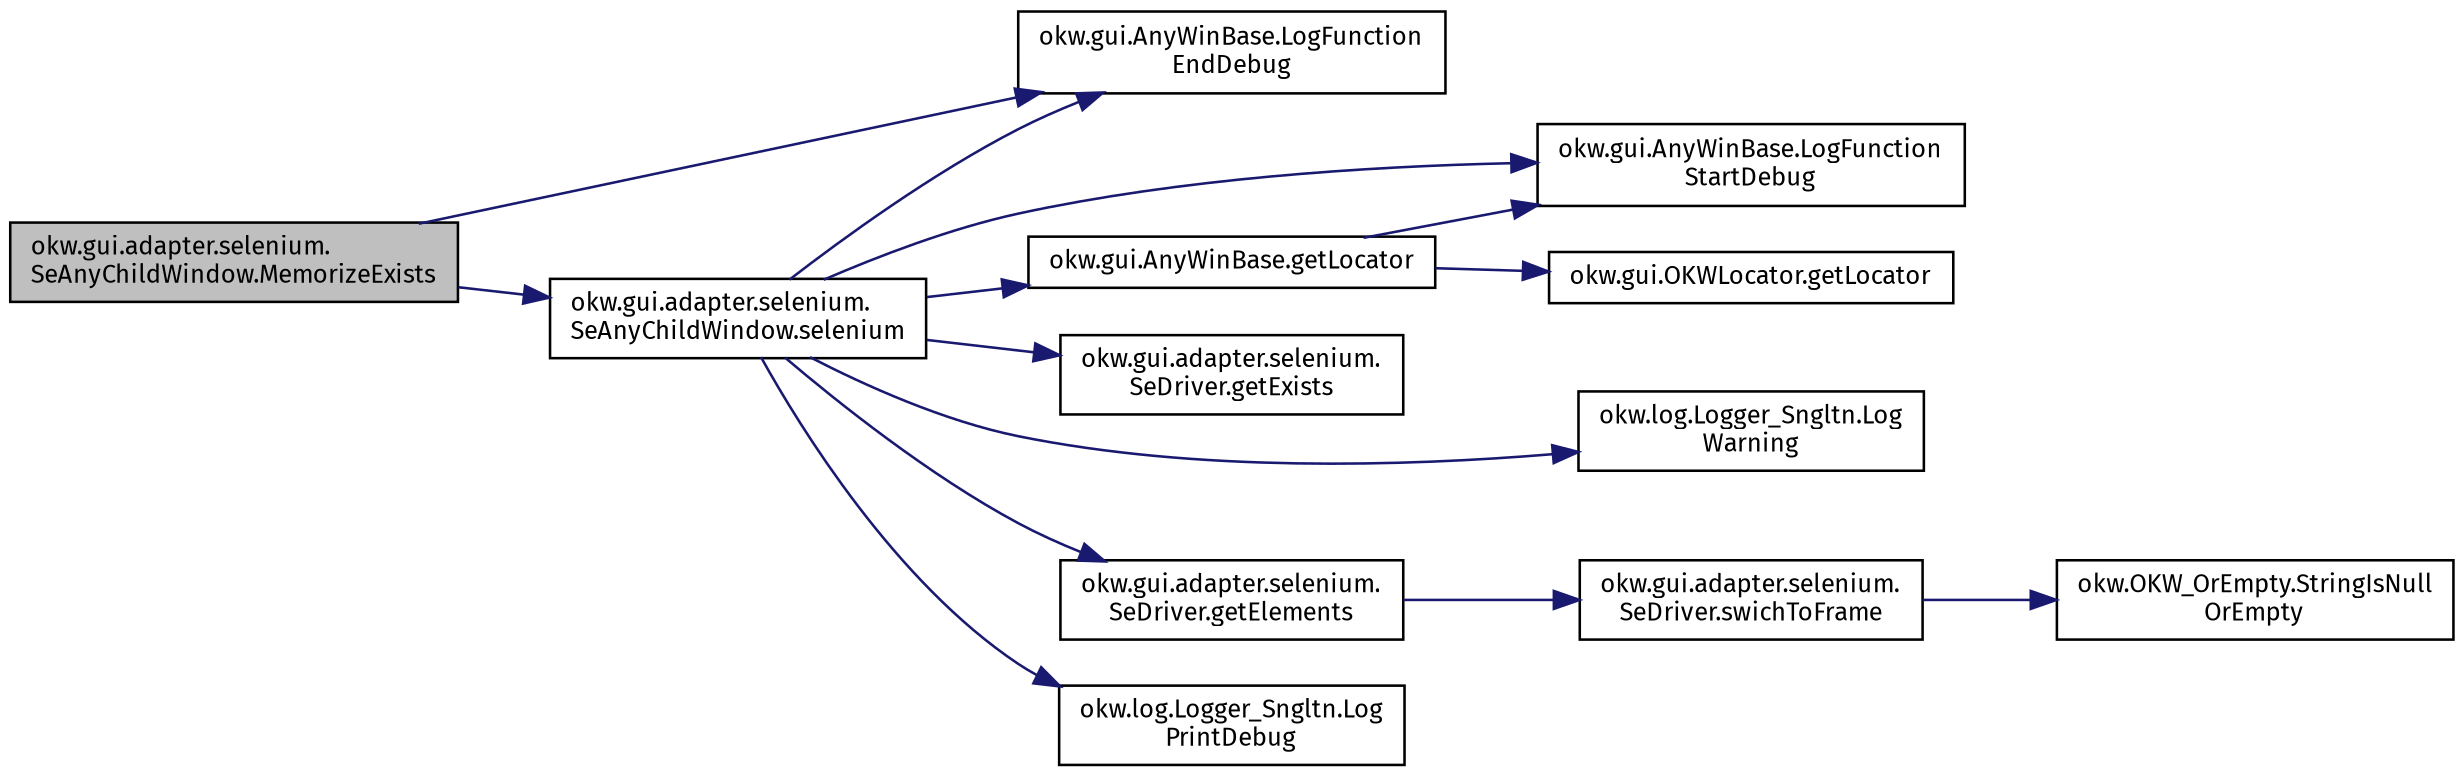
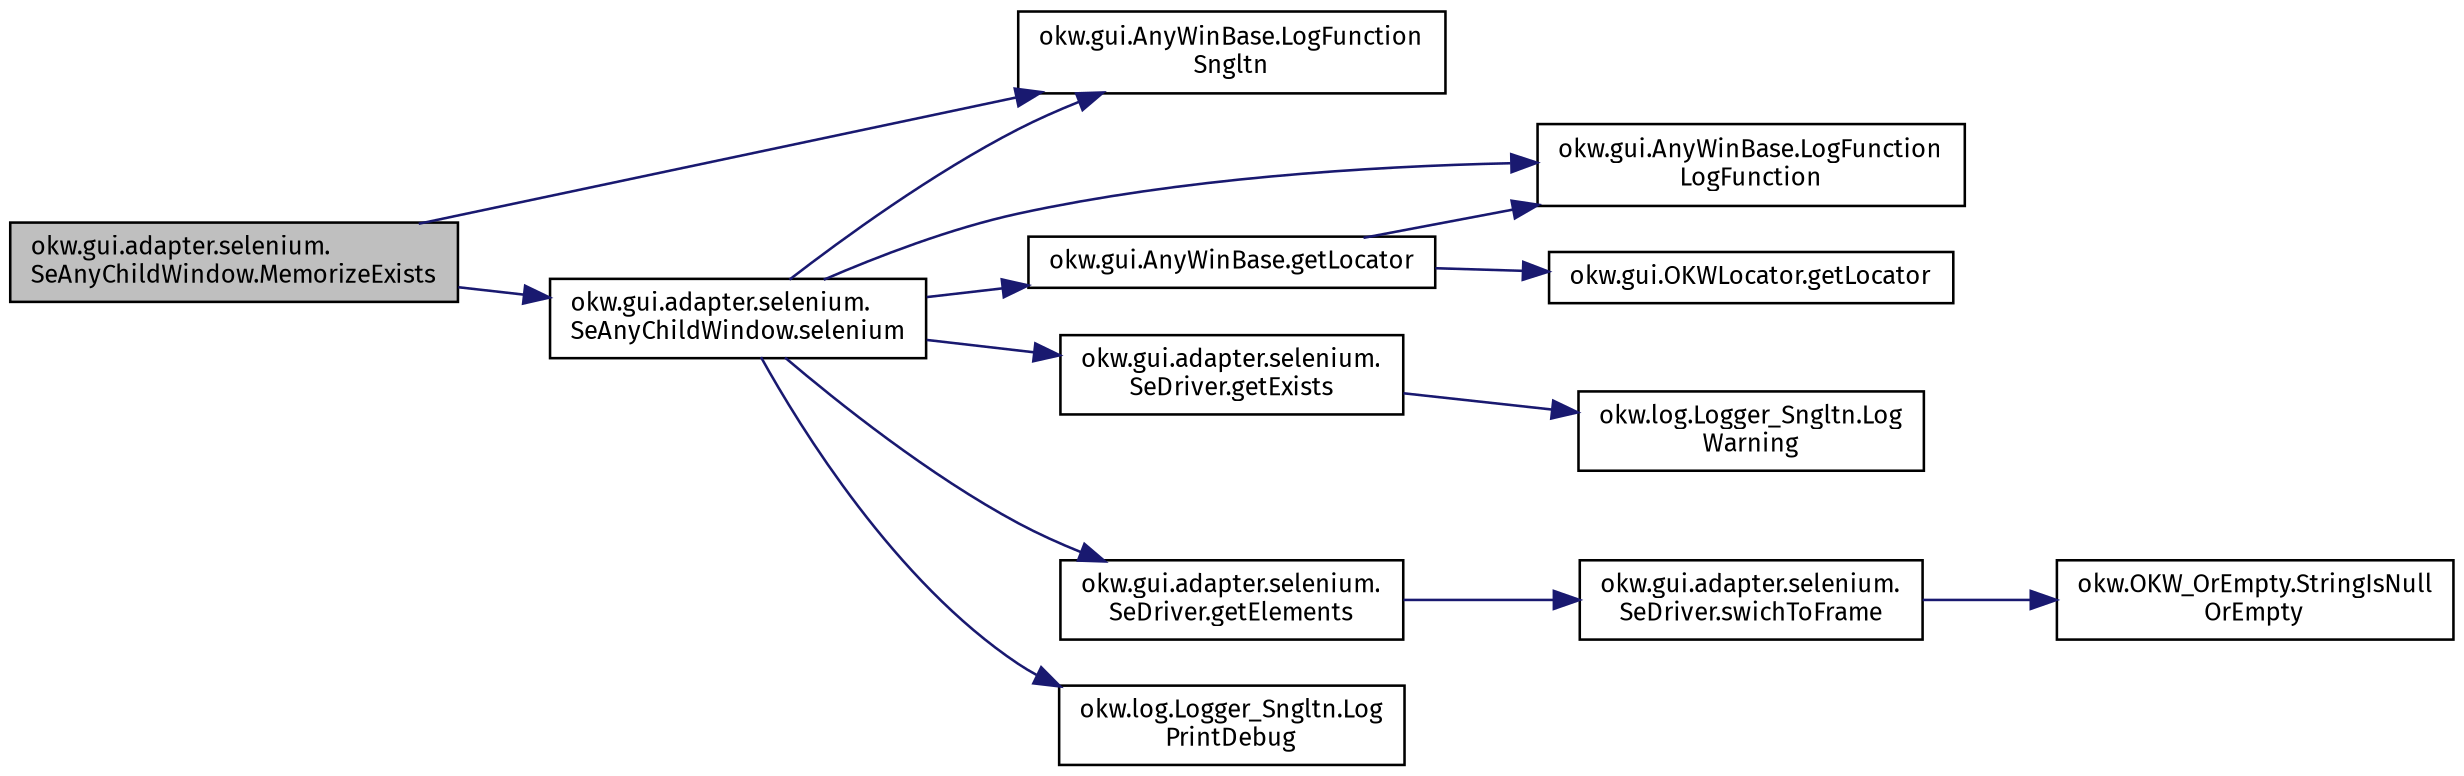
node "okw.gui.AnyWinBase.LogFunction EndDebug": label "okw.gui.AnyWinBase.LogFunction EndDebug" -> "okw.gui.AnyWinBase.LogFunction Sngltn"
node "okw.gui.AnyWinBase.LogFunction StartDebug": label "okw.gui.AnyWinBase.LogFunction StartDebug" -> "okw.gui.AnyWinBase.LogFunction LogFunction"
edge "okw.gui.adapter.selenium. SeAnyChildWindow.selenium" -> "okw.log.Logger_Sngltn.Log Warning": now "okw.gui.adapter.selenium. SeDriver.getExists" -> "okw.log.Logger_Sngltn.Log Warning"
